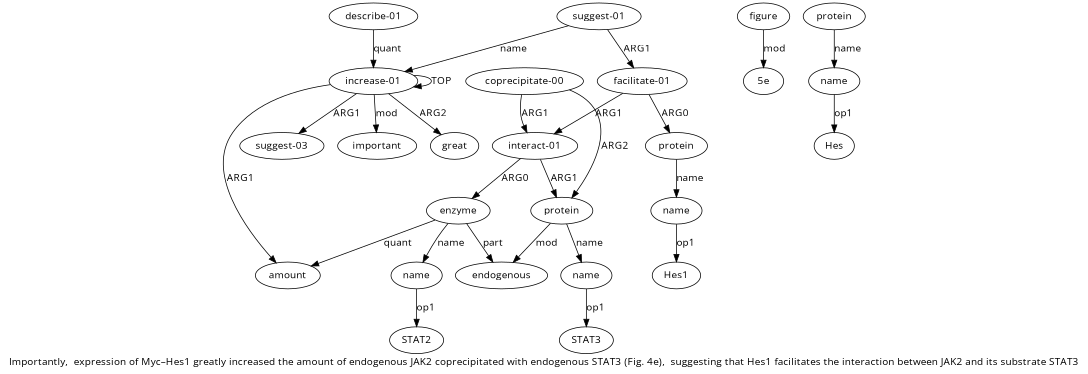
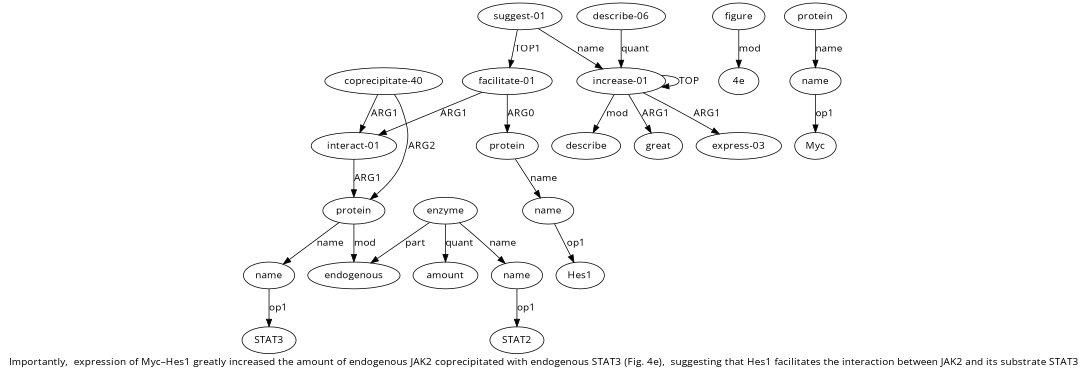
node "describe-01": label "describe-01" -> "describe-06"
edge "suggest-01" -> "facilitate-01": label "ARG1" -> "TOP1"
node "coprecipitate-00": label "coprecipitate-00" -> "coprecipitate-40"
node "5e": label "5e" -> "4e"
edge "increase-01" -> "great": label "ARG2" -> "ARG1"
edge "increase-01" -> "amount": removed, label "ARG1"
node "suggest-03": label "suggest-03" -> "express-03"
node "important": label "important" -> "describe"
node "Hes": label "Hes" -> "Myc"
edge "interact-01" -> "enzyme": removed, label "ARG0"
